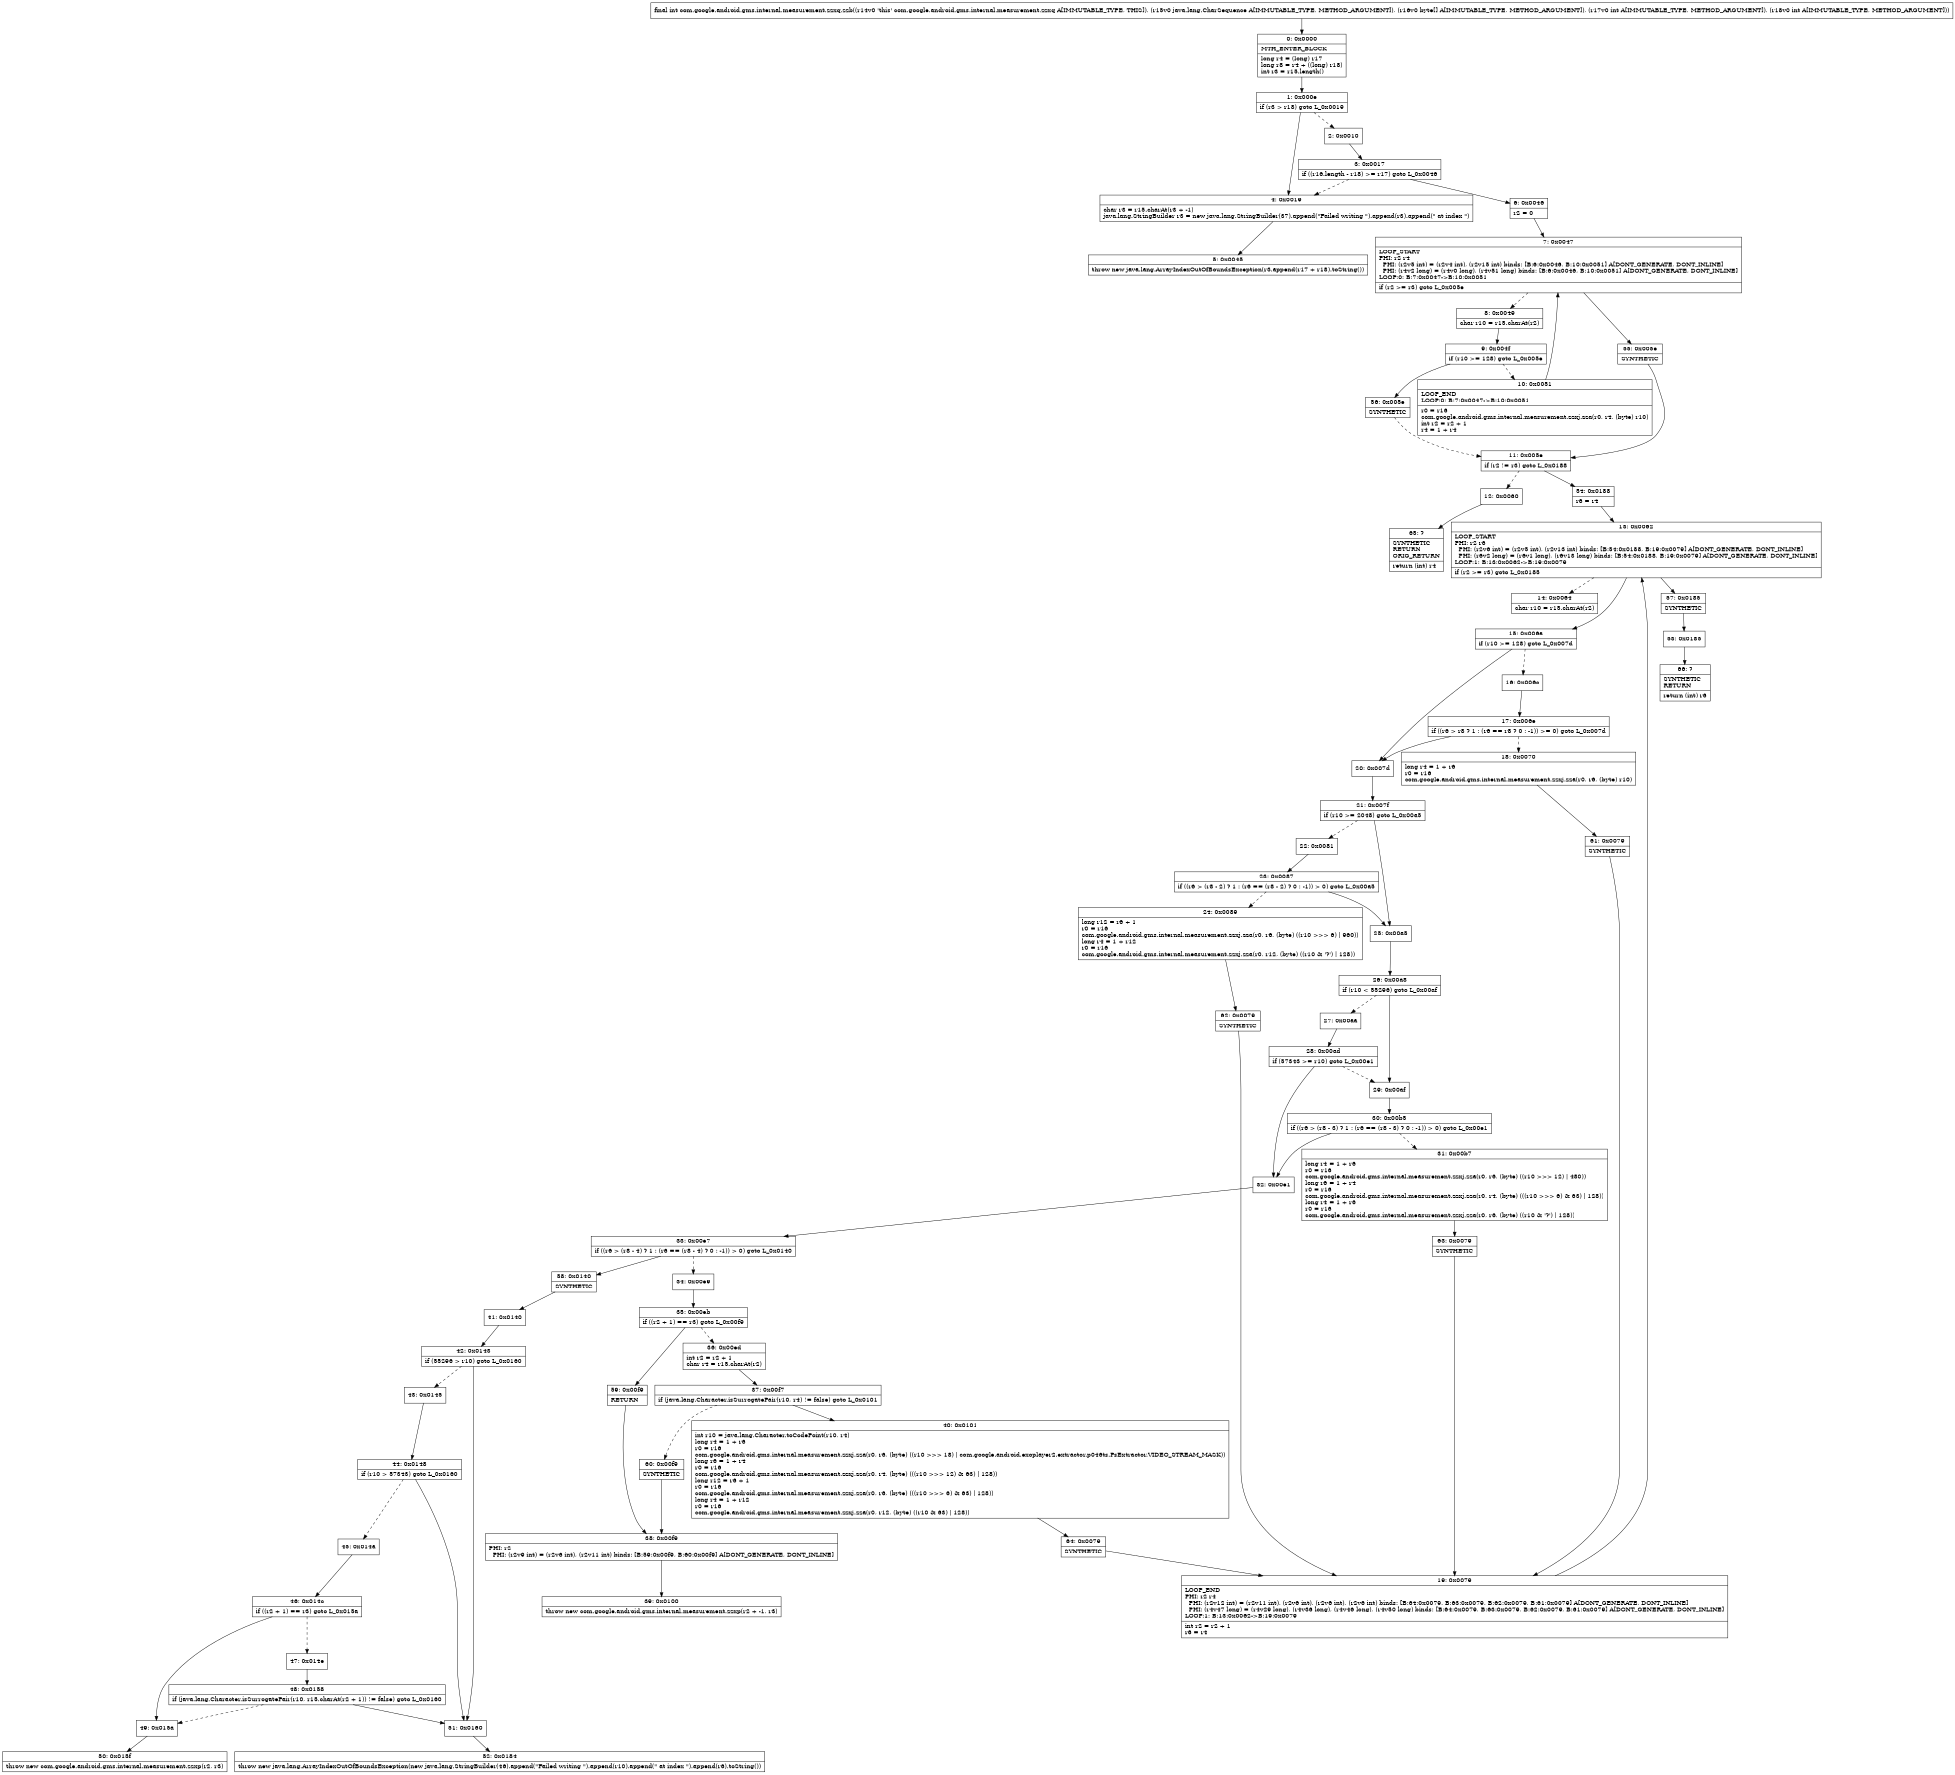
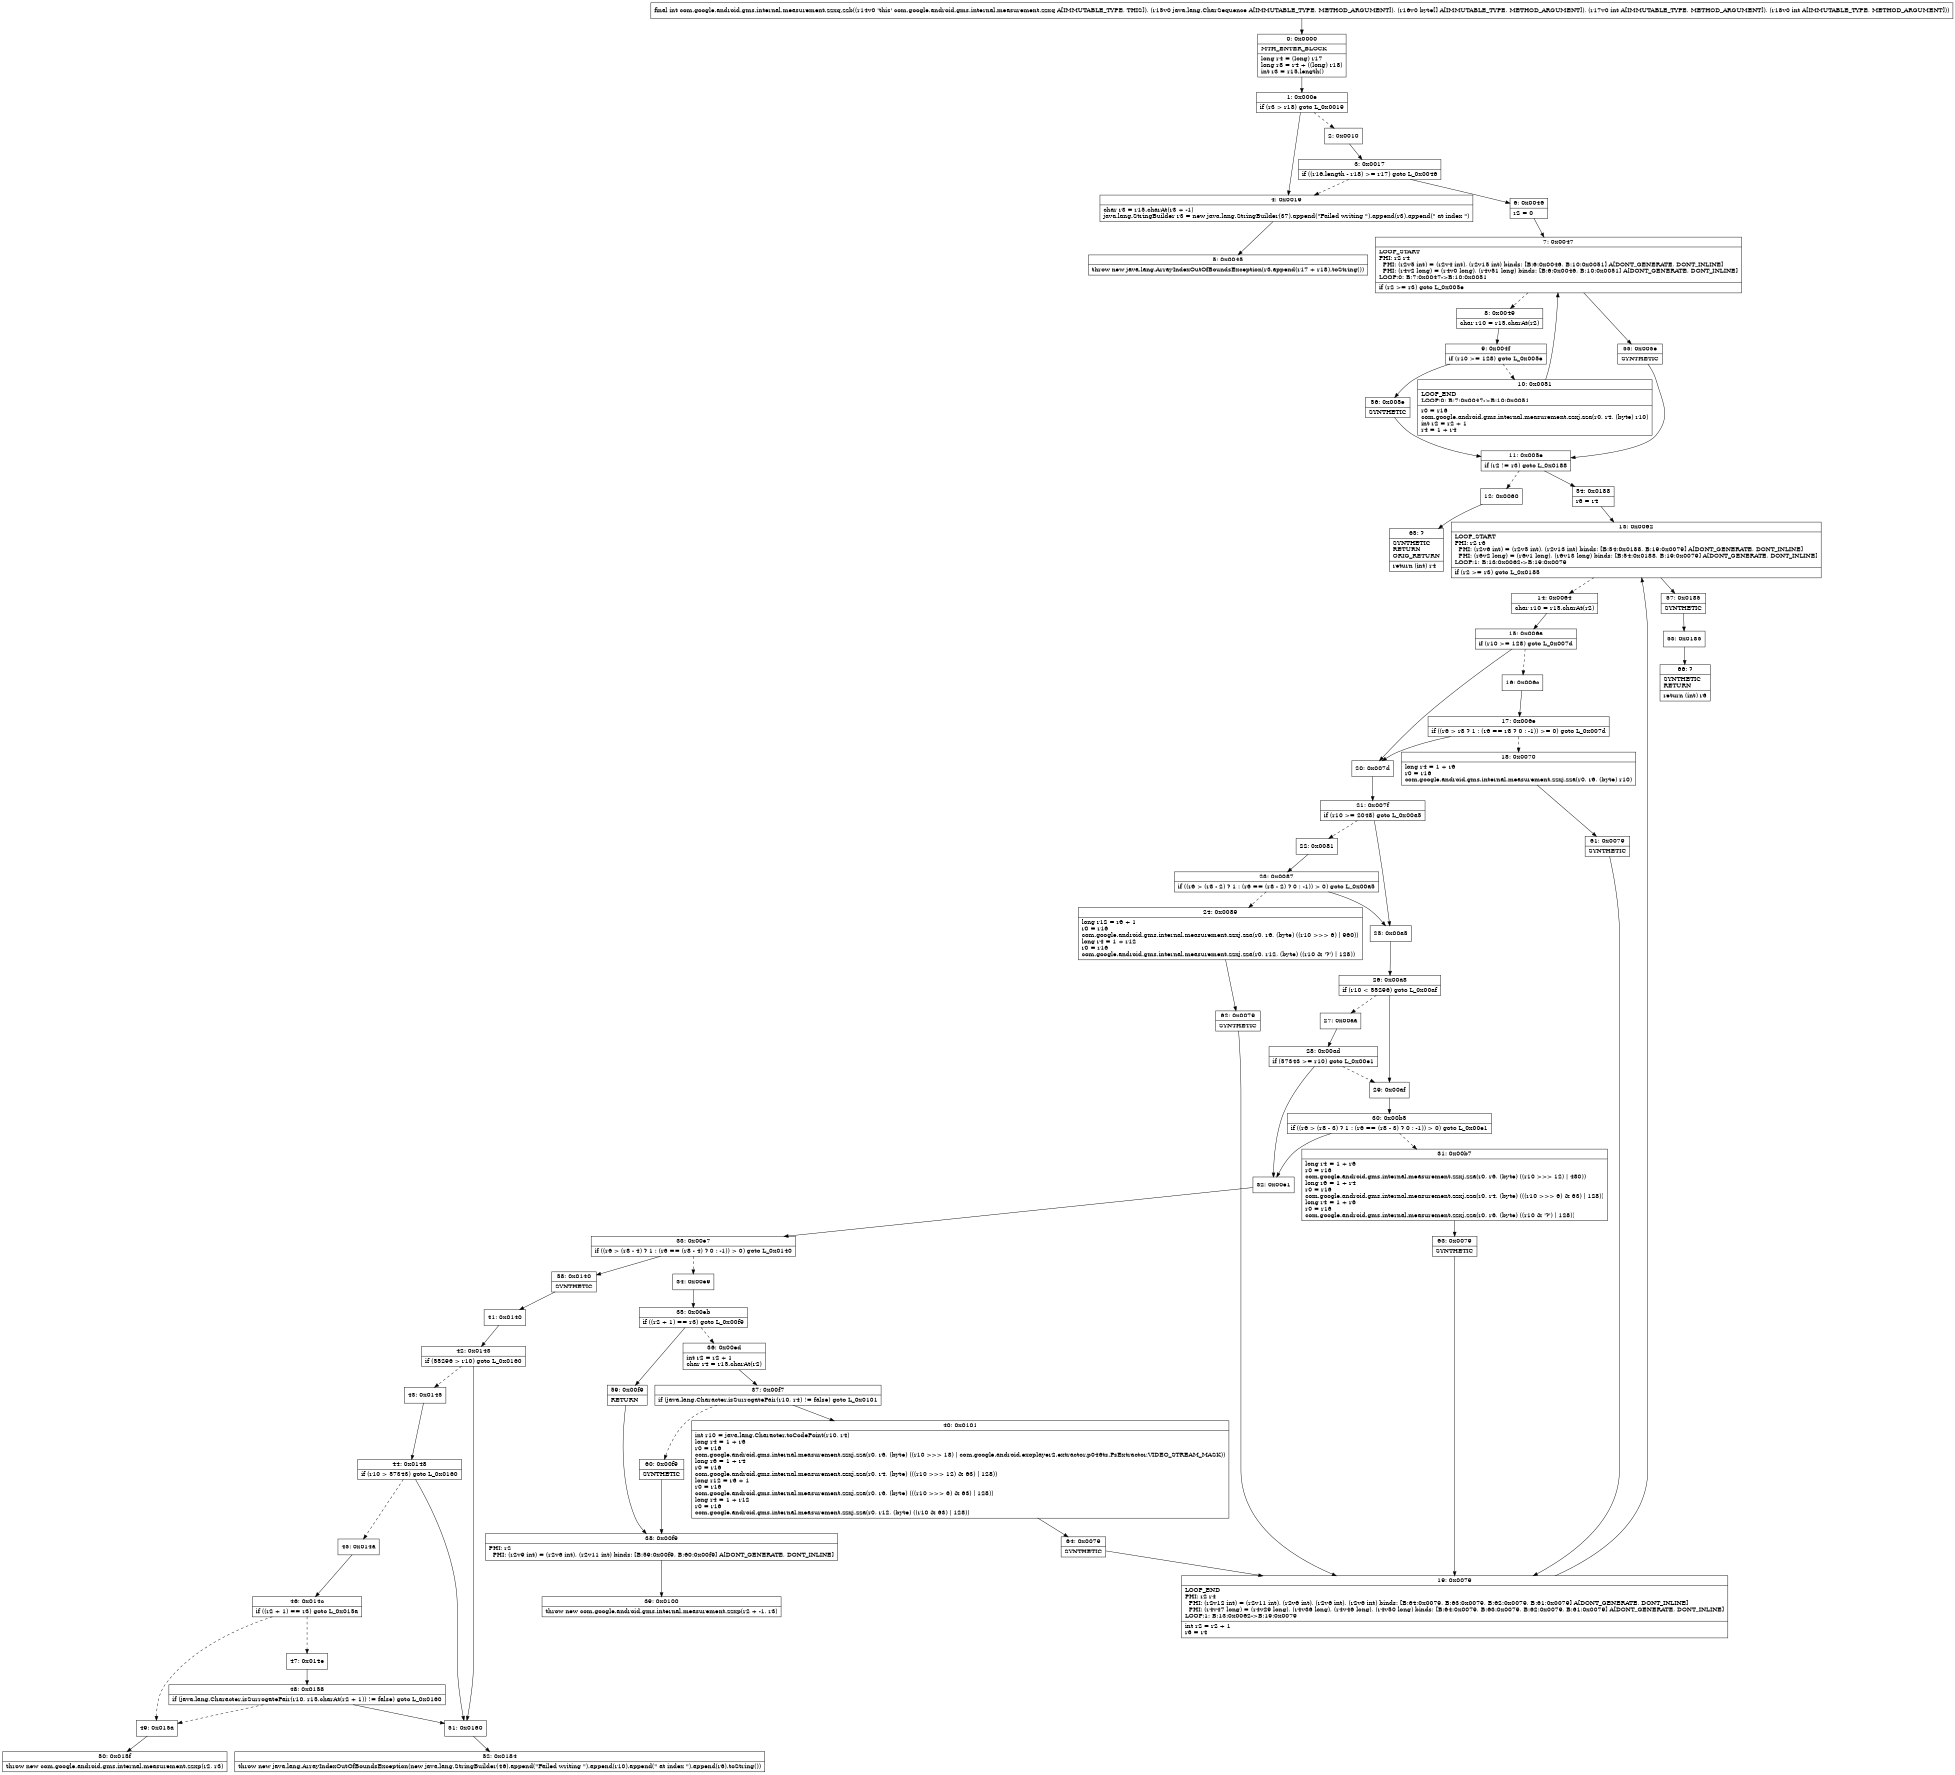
edge "56: 0x005e" -> "11: 0x005e": style dashed -> solid
edge "13: 0x0062" -> "15: 0x006a": now "14: 0x0064" -> "15: 0x006a"
edge "46: 0x014c" -> "49: 0x015a": style solid -> dashed
